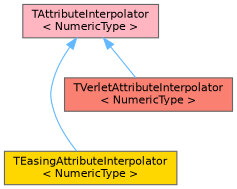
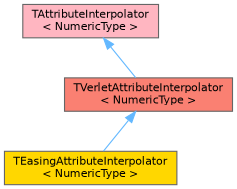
edge "TEasingAttributeInterpolator < NumericType >" -> "TAttributeInterpolator < NumericType >": now "TEasingAttributeInterpolator < NumericType >" -> "TVerletAttributeInterpolator < NumericType >"
